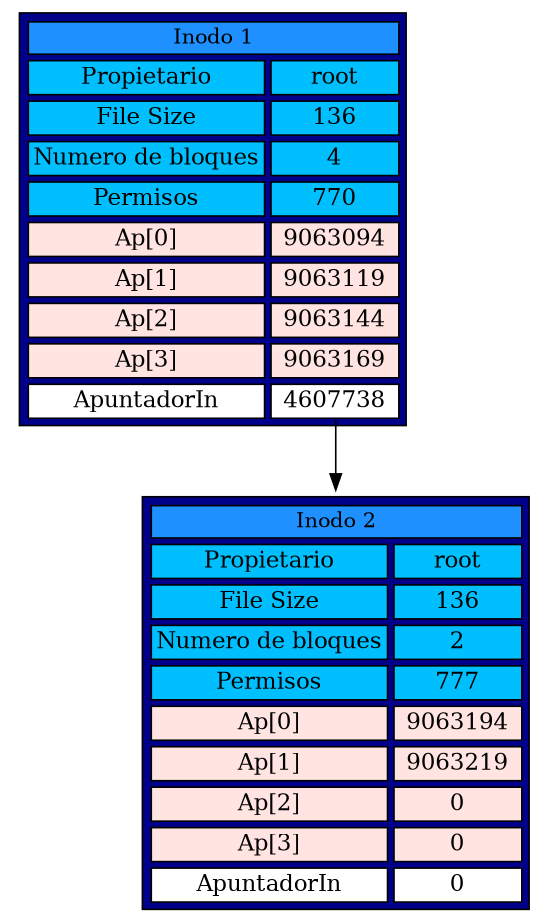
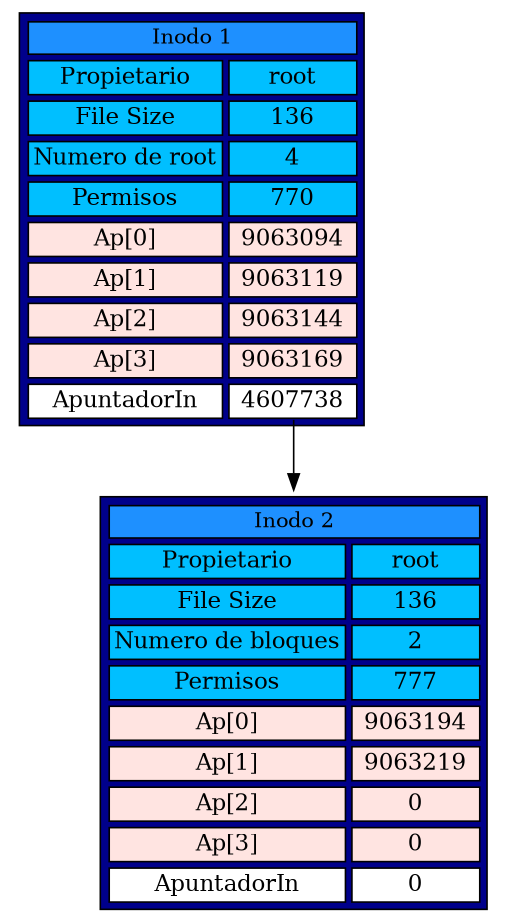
node "Inodo 1": text "Numero de bloques" -> "Numero de root"
